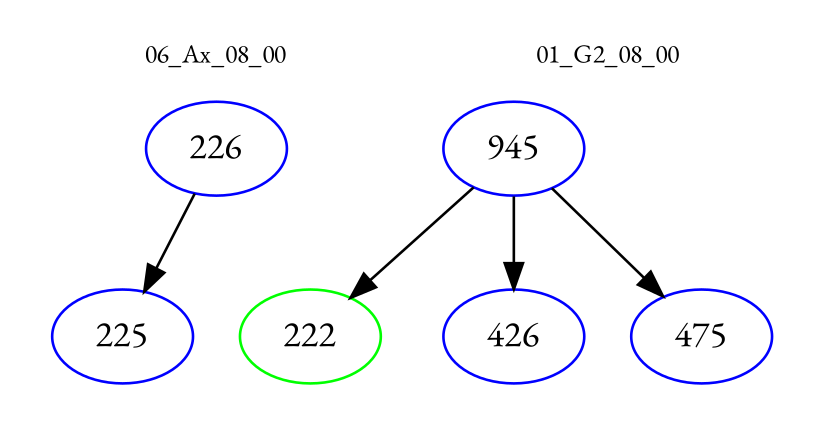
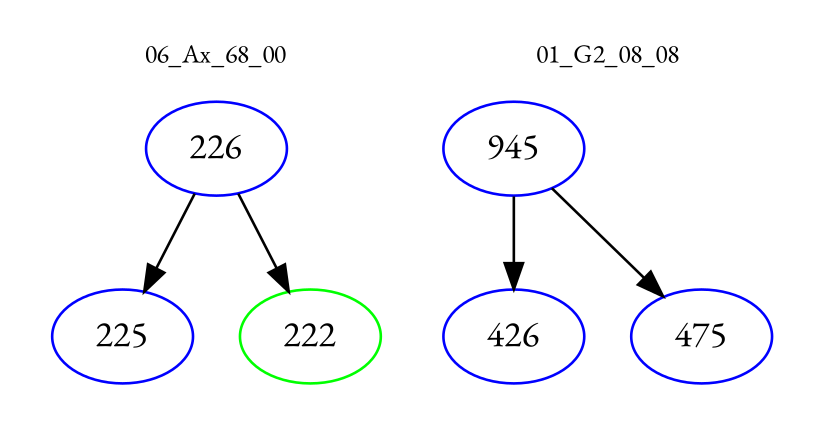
cluster "06_Ax_08_00": label "06_Ax_08_00" -> "06_Ax_68_00"
cluster "01_G2_08_00": label "01_G2_08_00" -> "01_G2_08_08"
edge "945" -> "222": now "226" -> "222"
